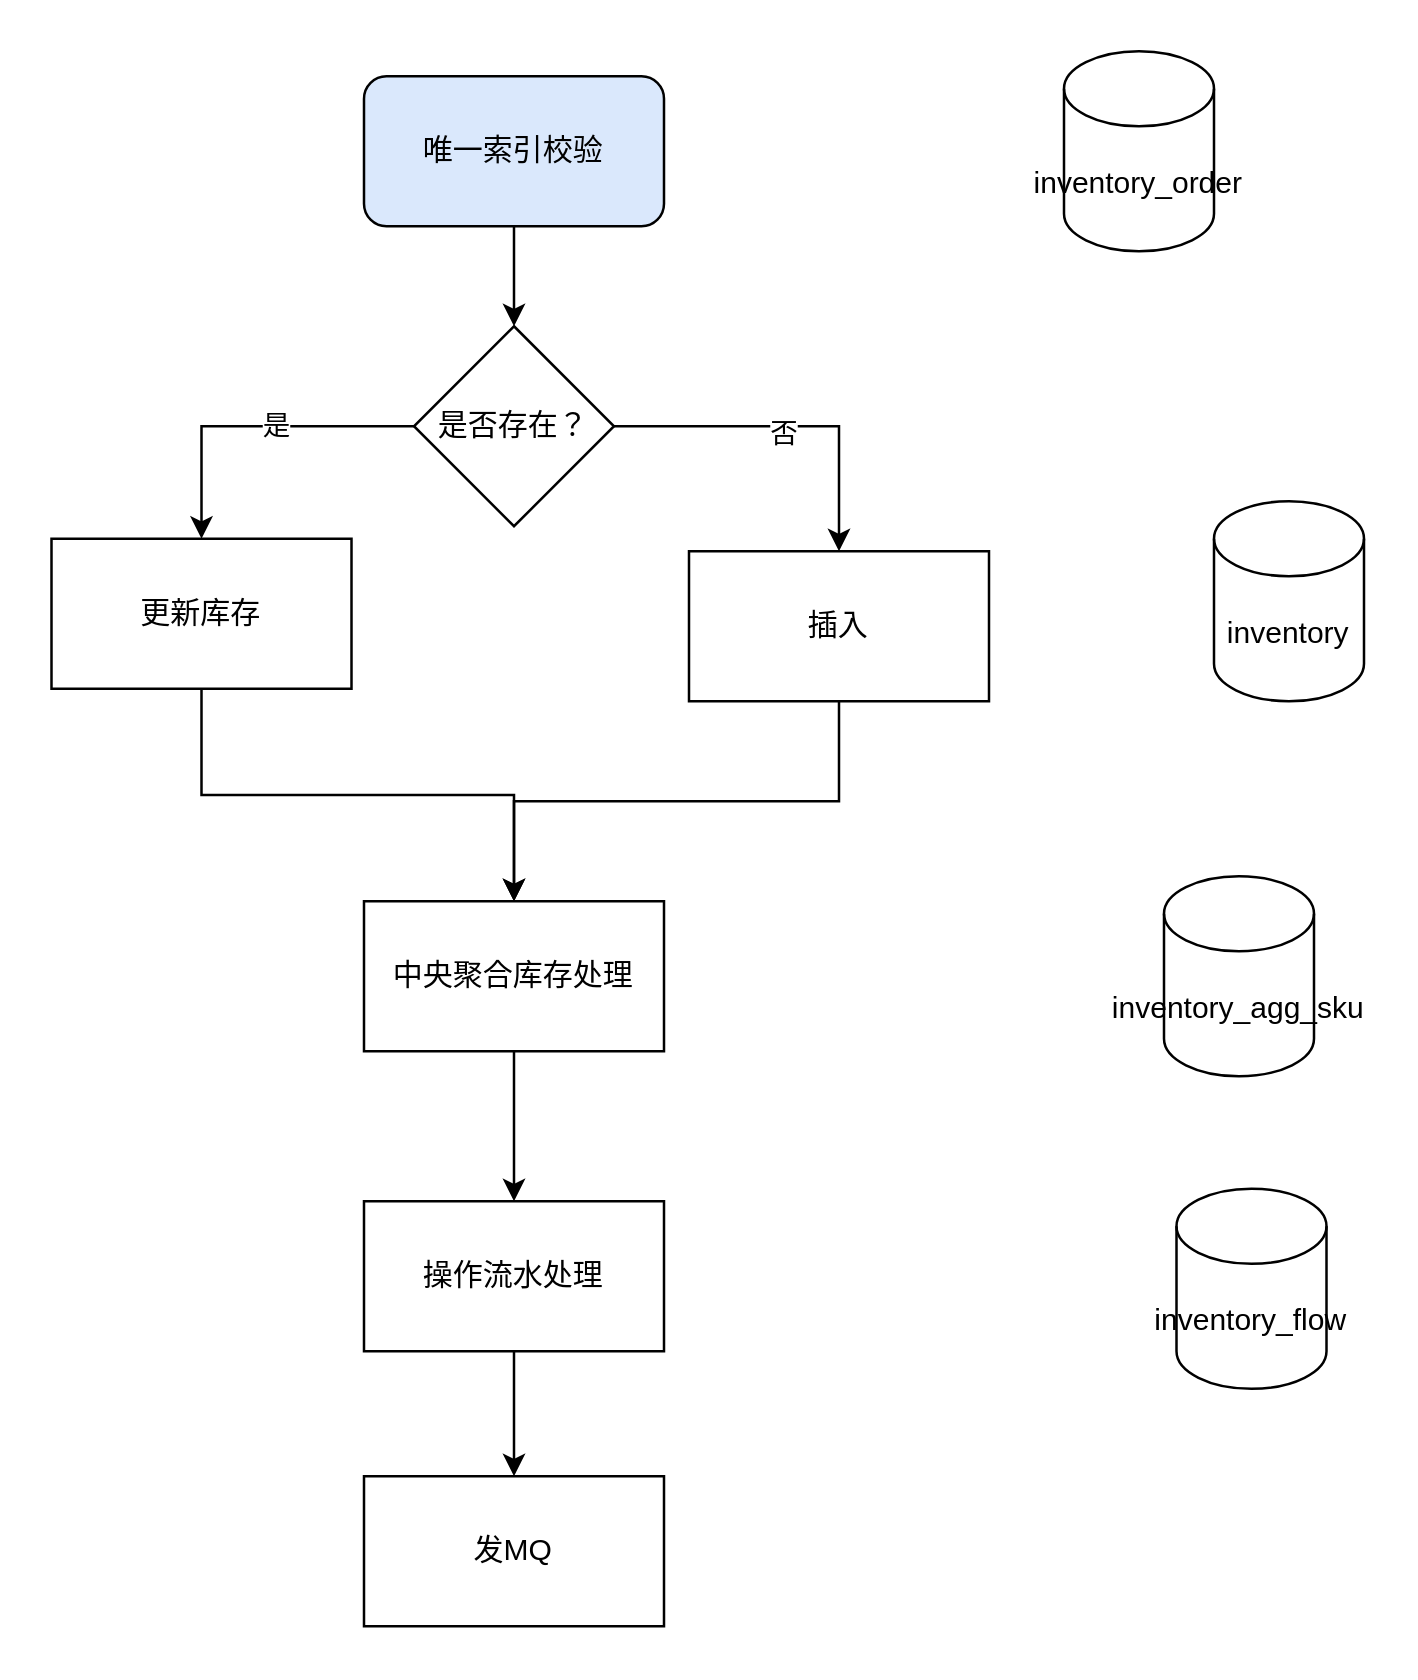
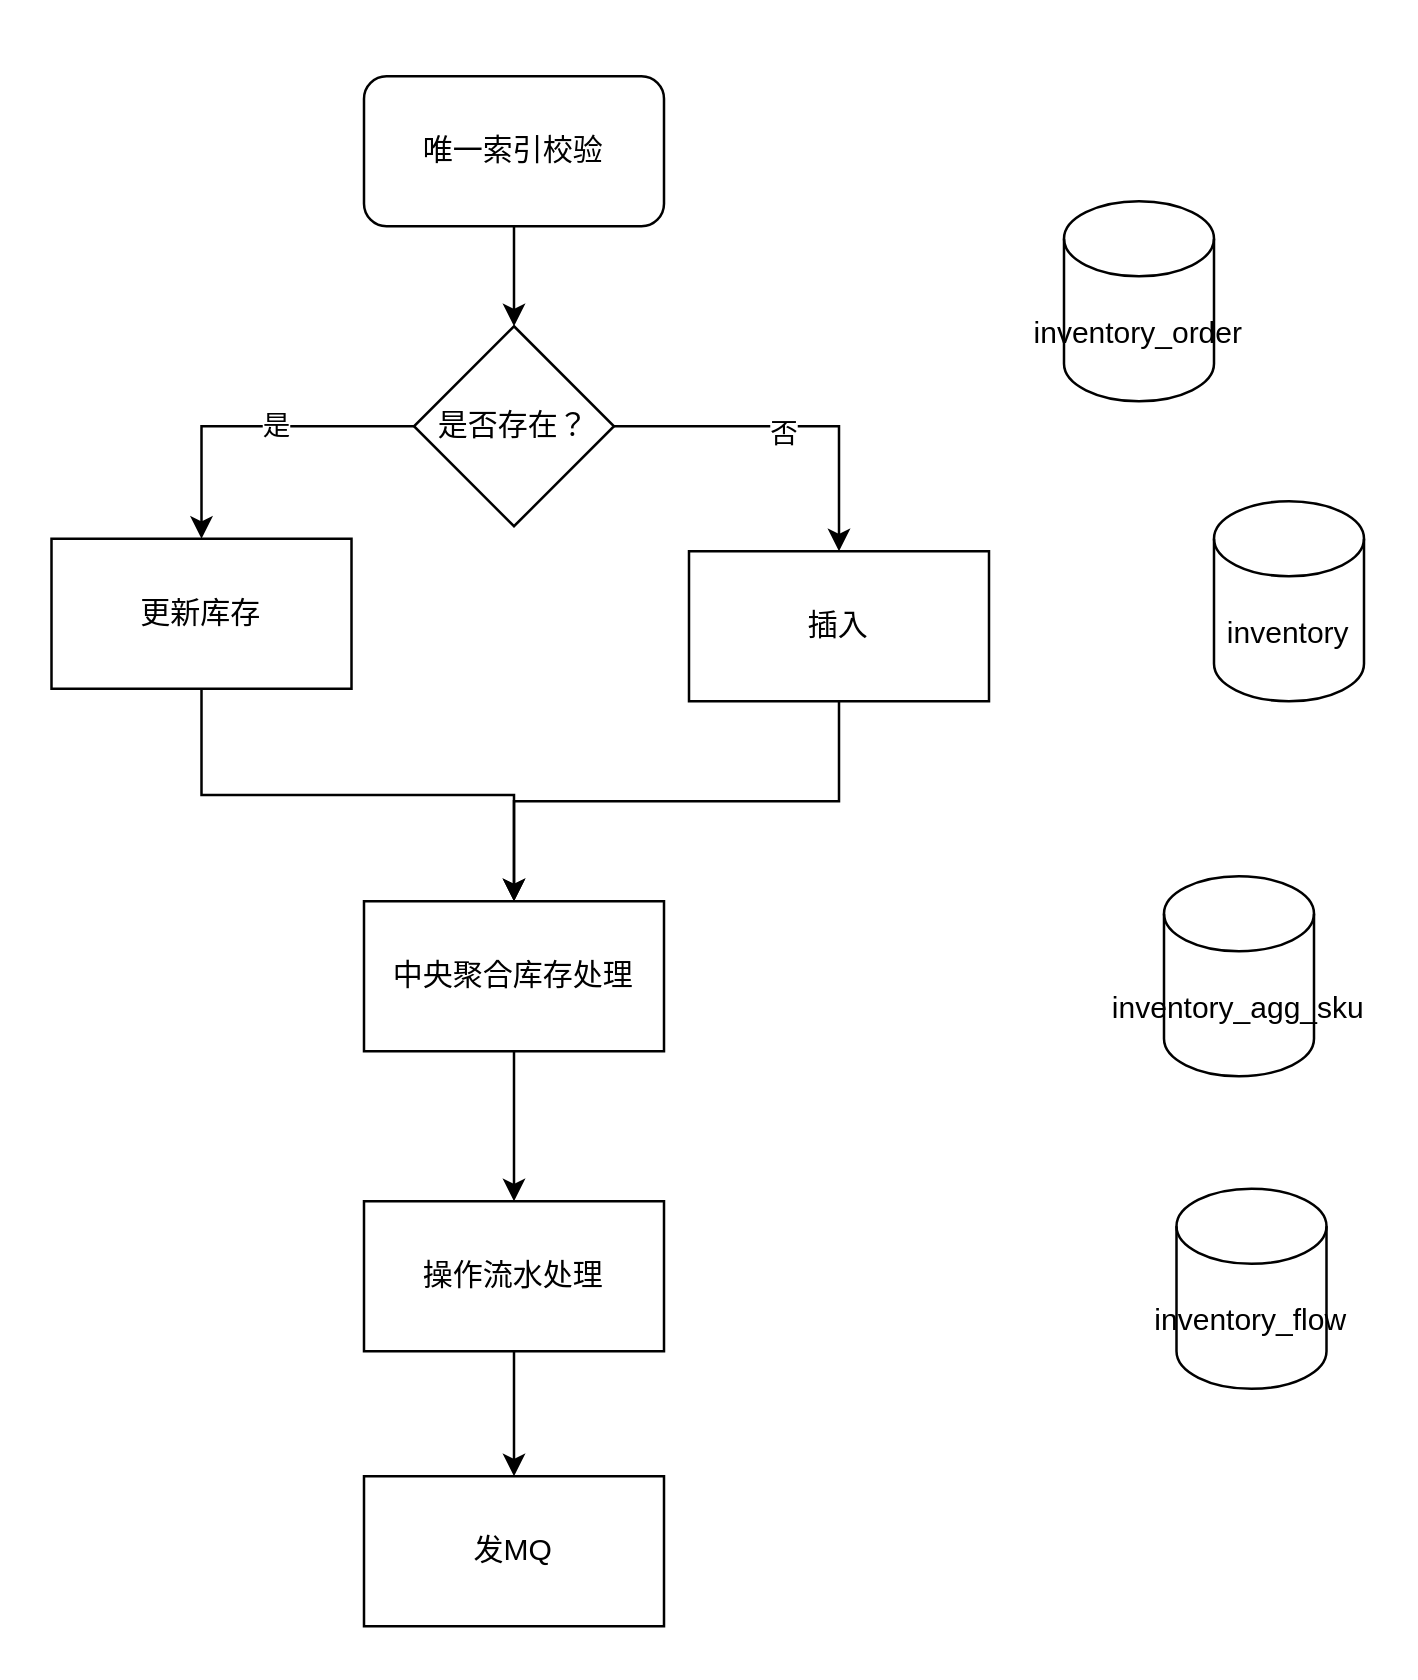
node "唯一索引校验": fillcolor #dae8fc -> #ffffff
node "inventory_order": moved (1139, 151) -> (1139, 301)
